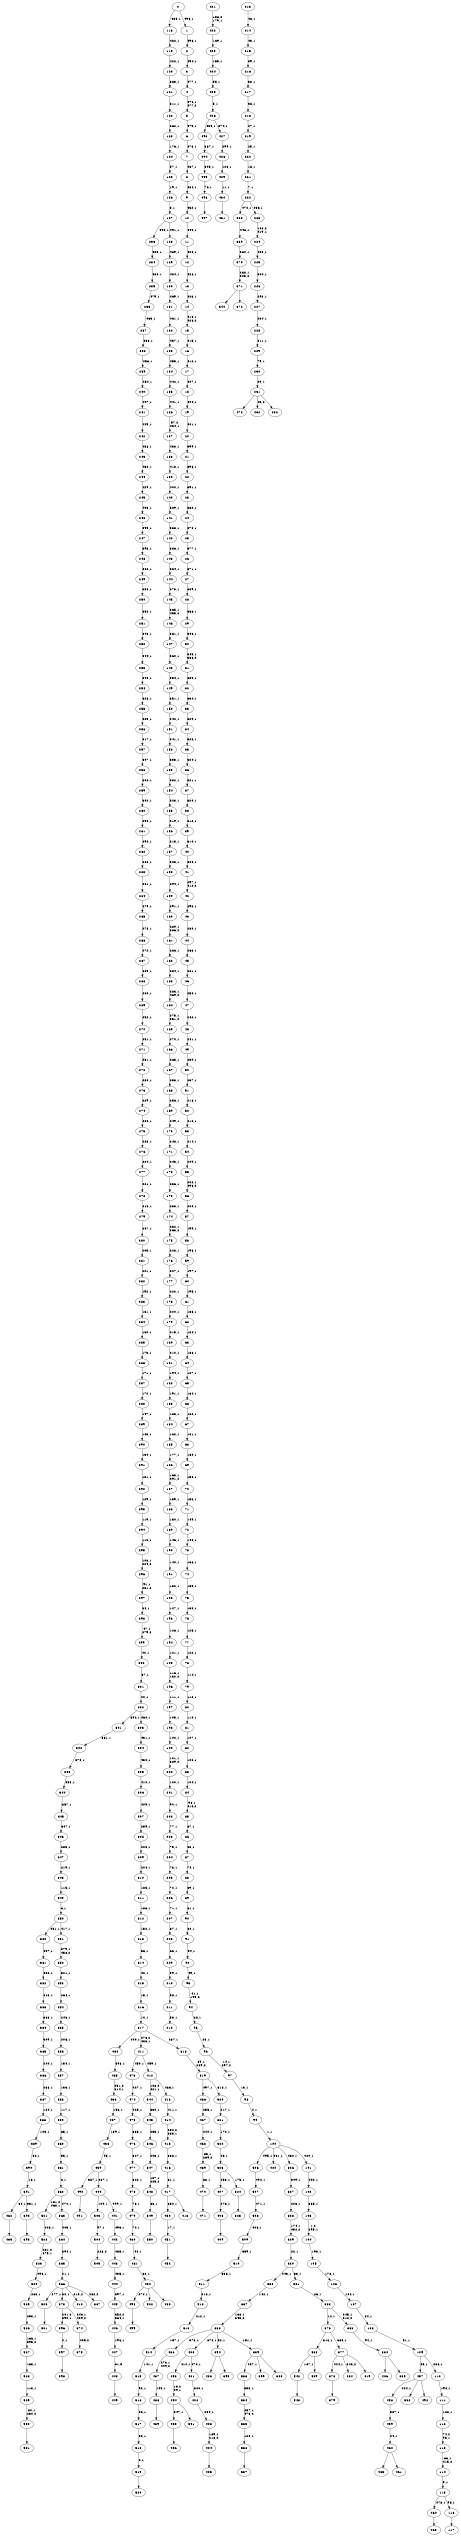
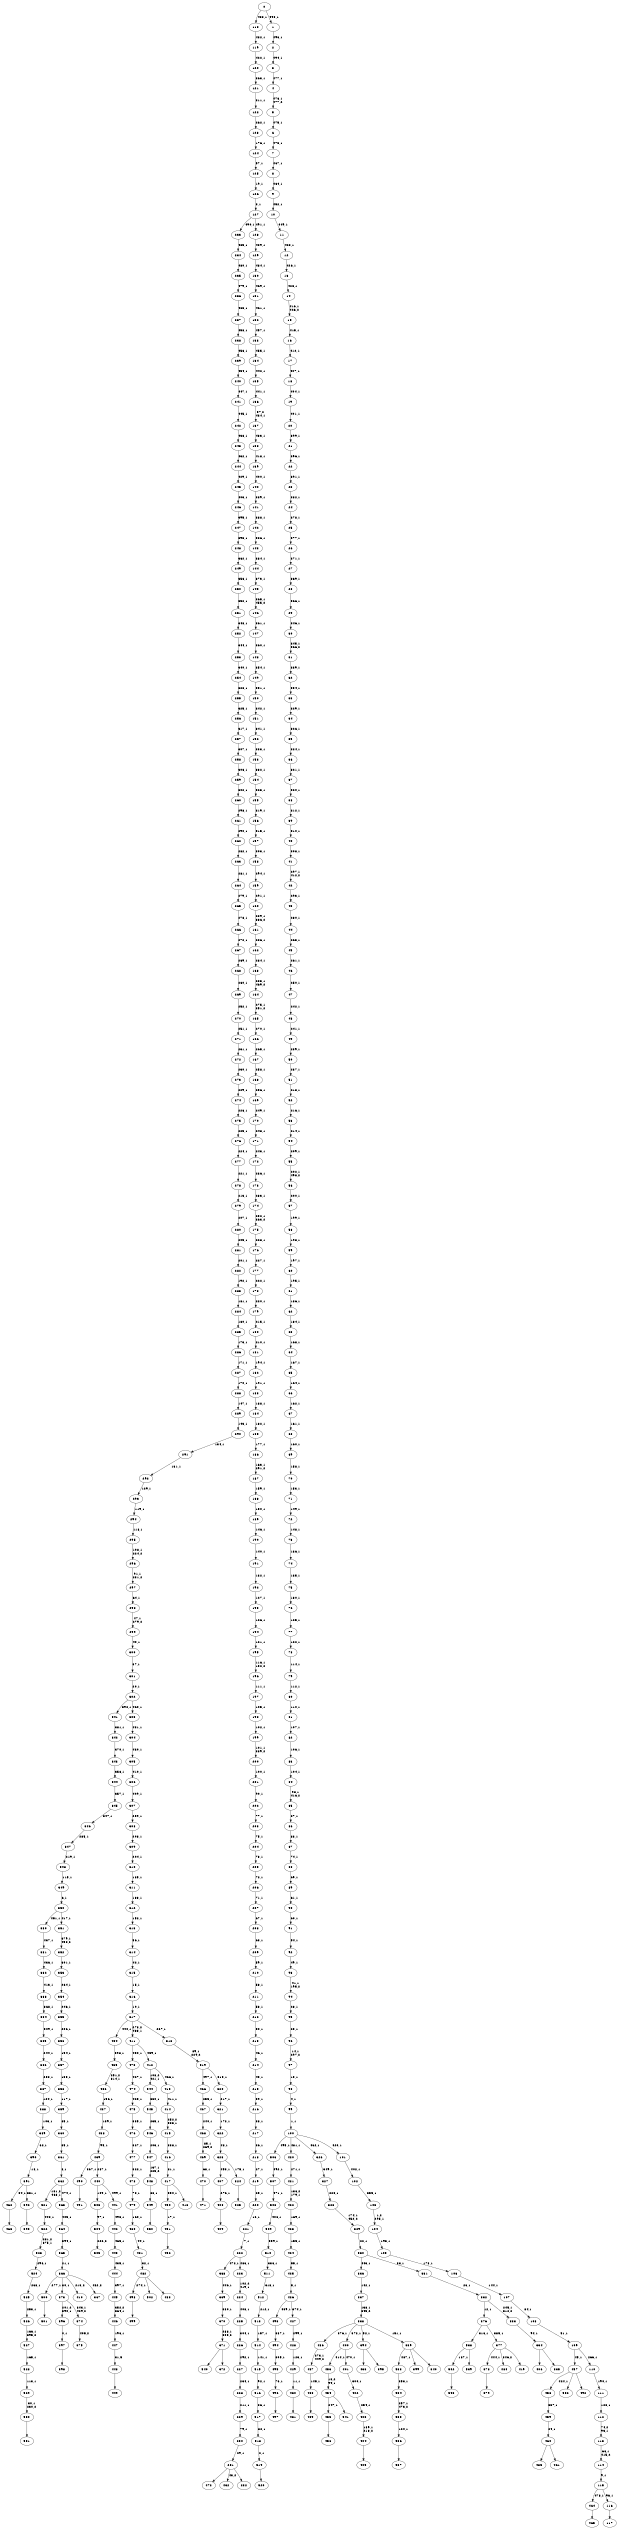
edge "212" -> "213": added, label "50,1"
edge "420" -> "421": added, label "271,1"
edge "479" -> "480": label "70,1" -> "160,1"
